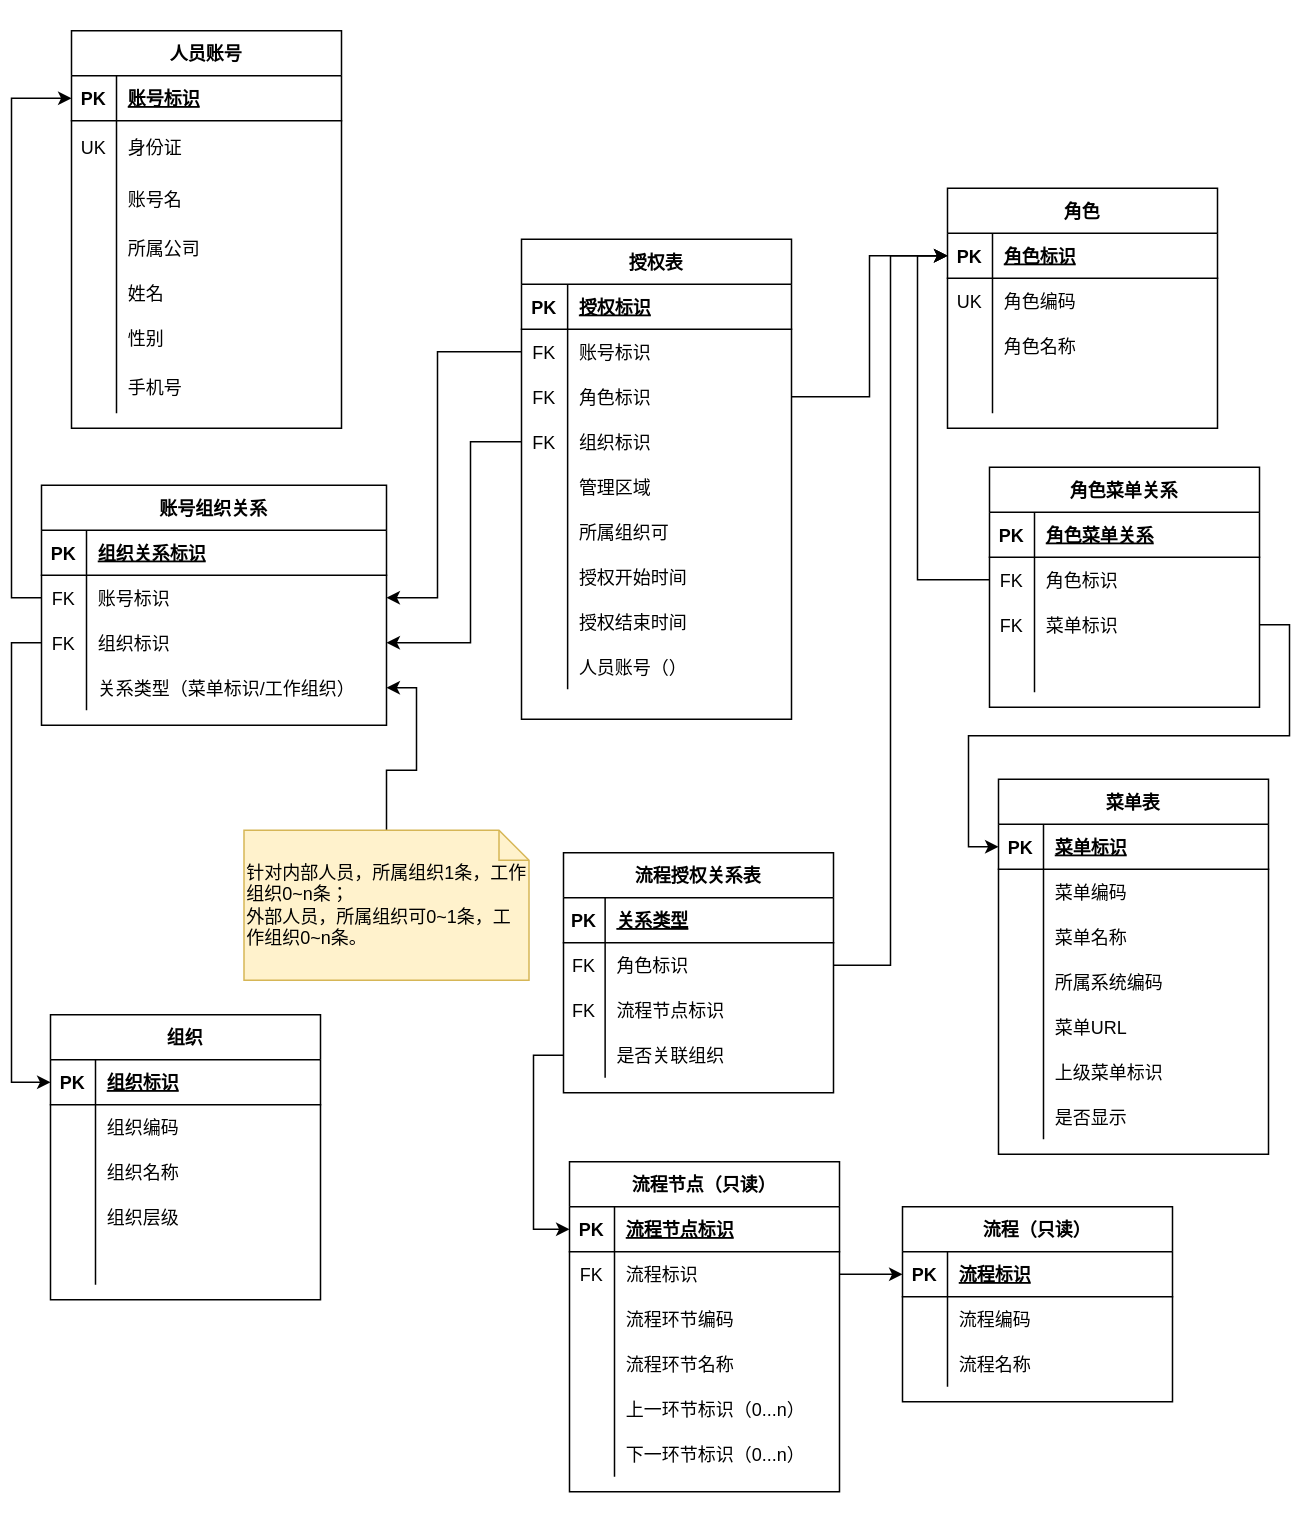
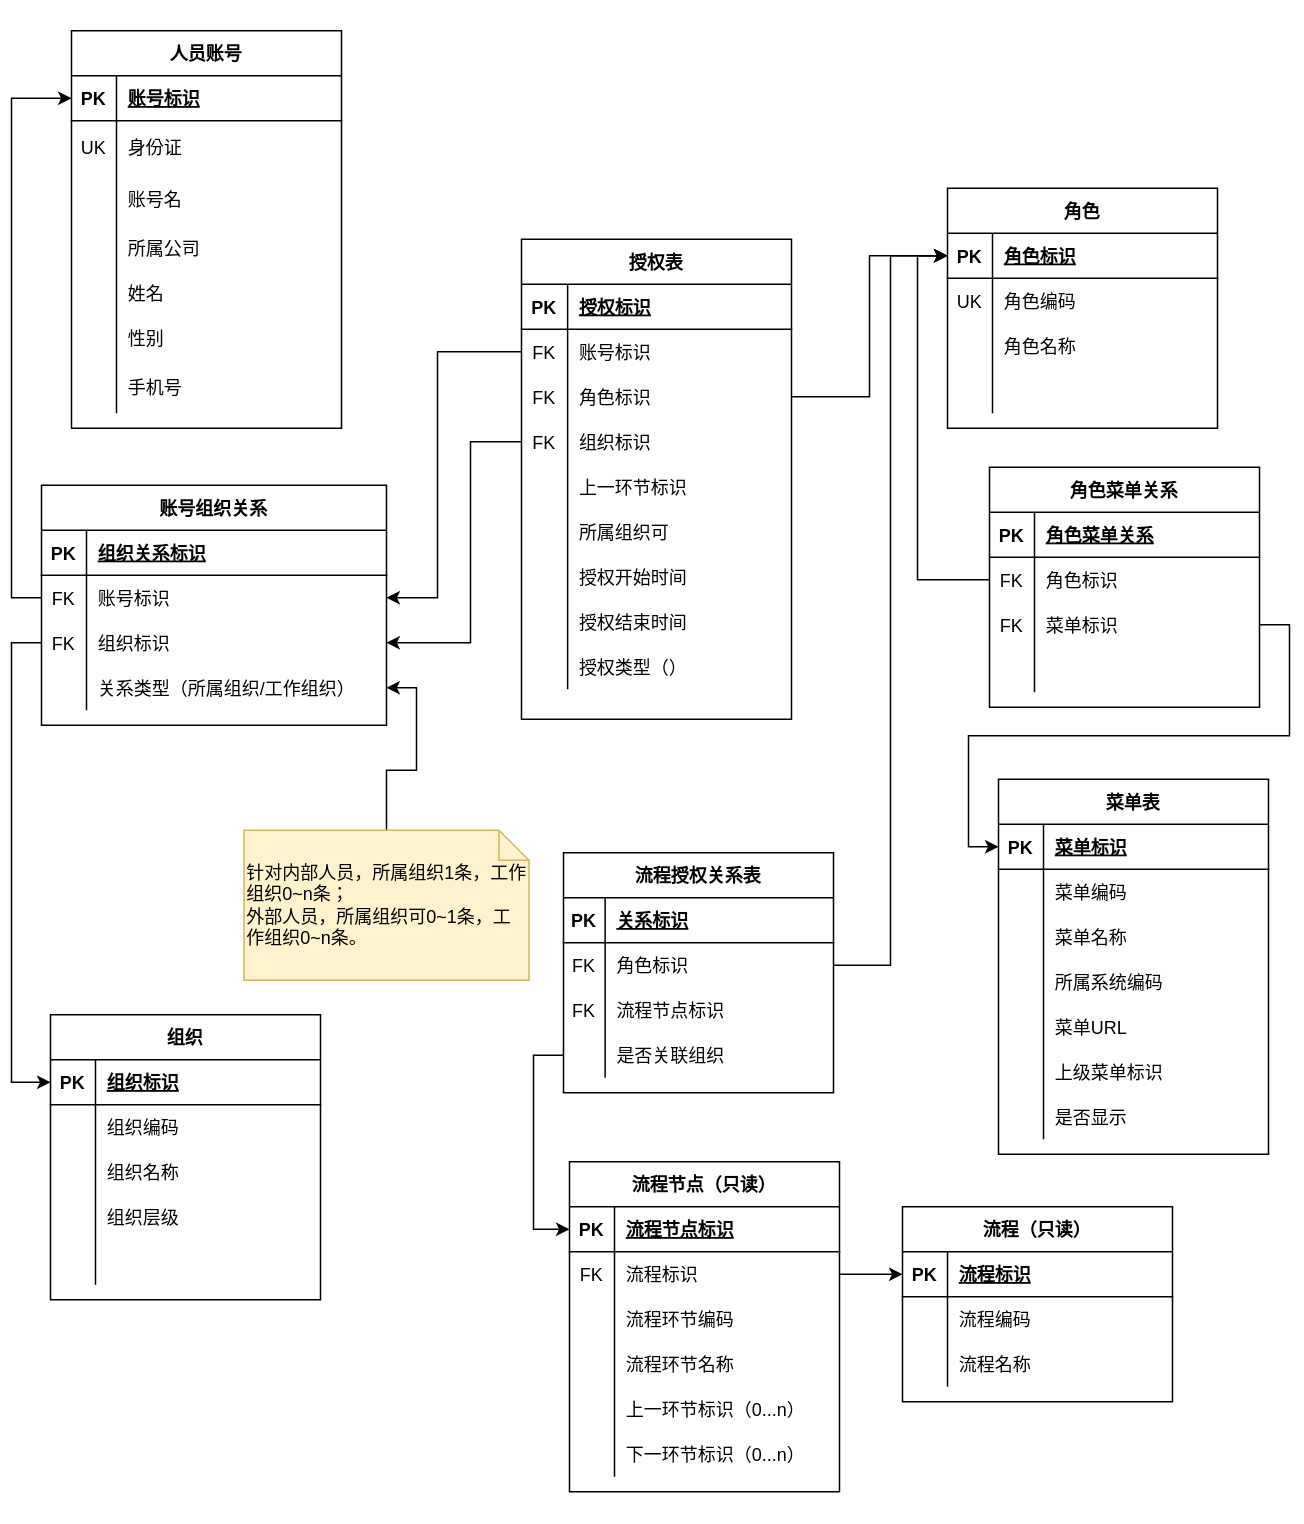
node "管理区域": label "管理区域" -> "上一环节标识"
node "人员账号（）": label "人员账号（）" -> "授权类型（）"
node "关系类型（菜单标识/工作组织）": label "关系类型（菜单标识/工作组织）" -> "关系类型（所属组织/工作组织）"
node "关系类型": label "关系类型" -> "关系标识"
